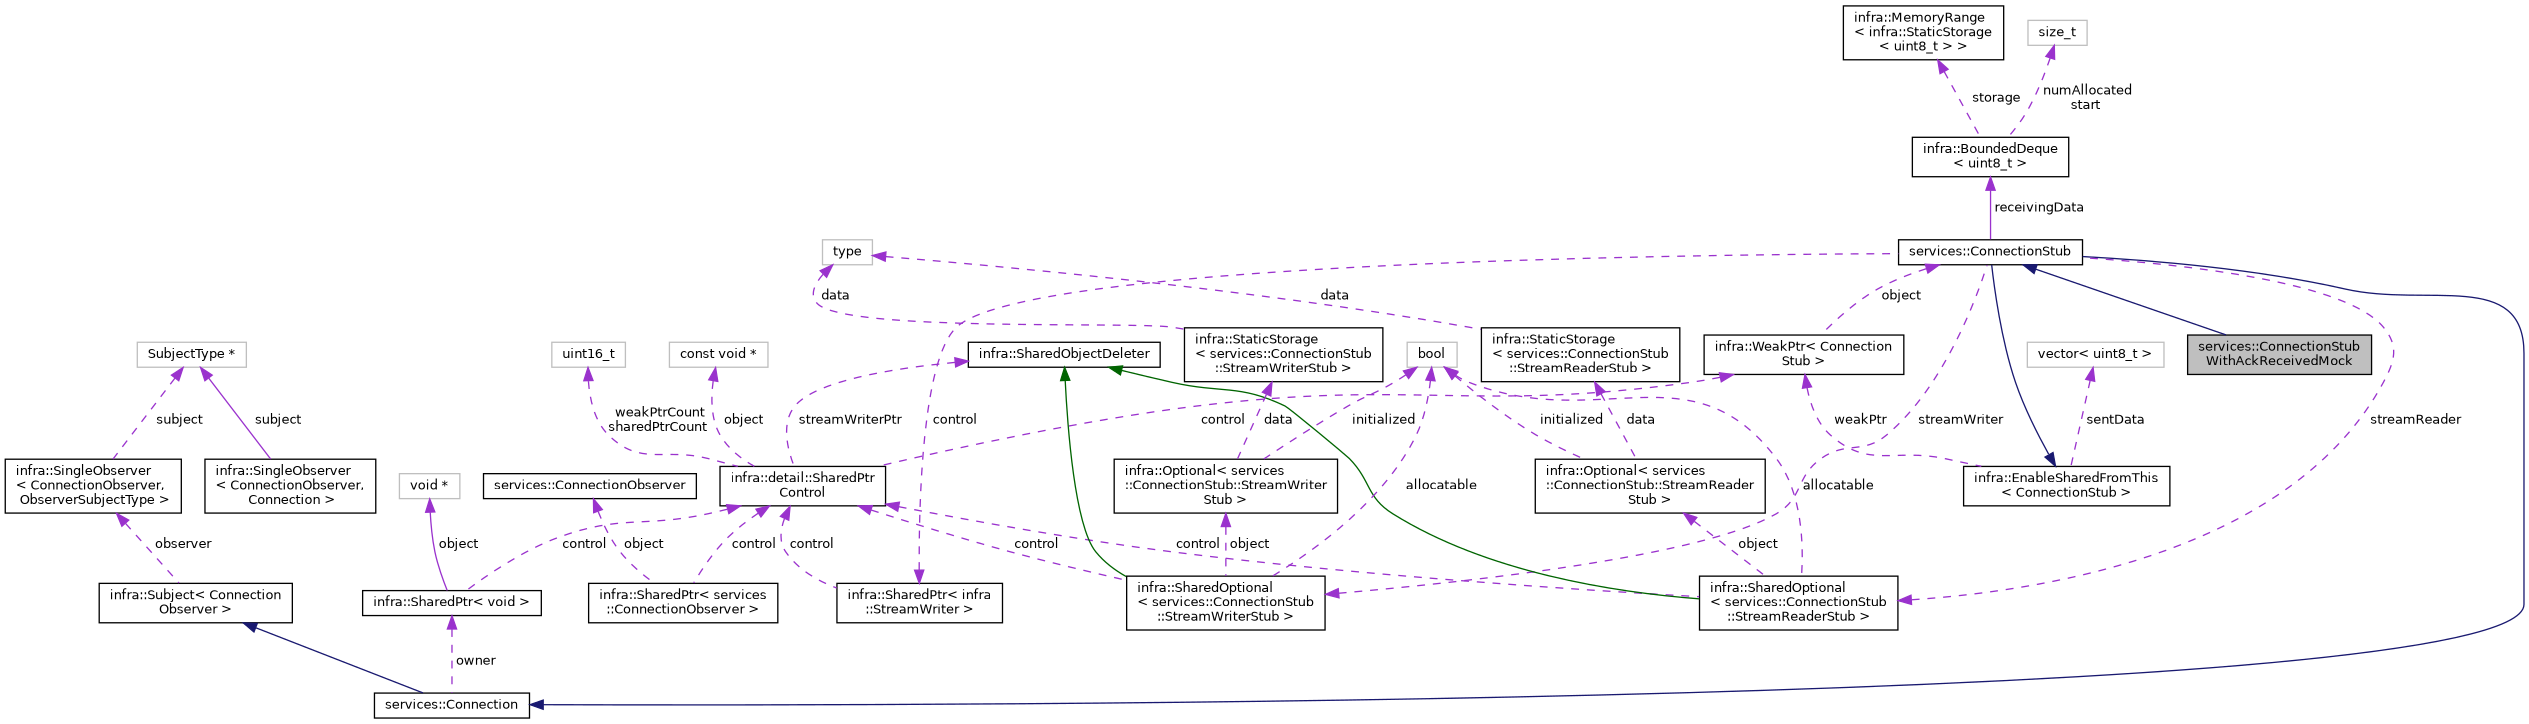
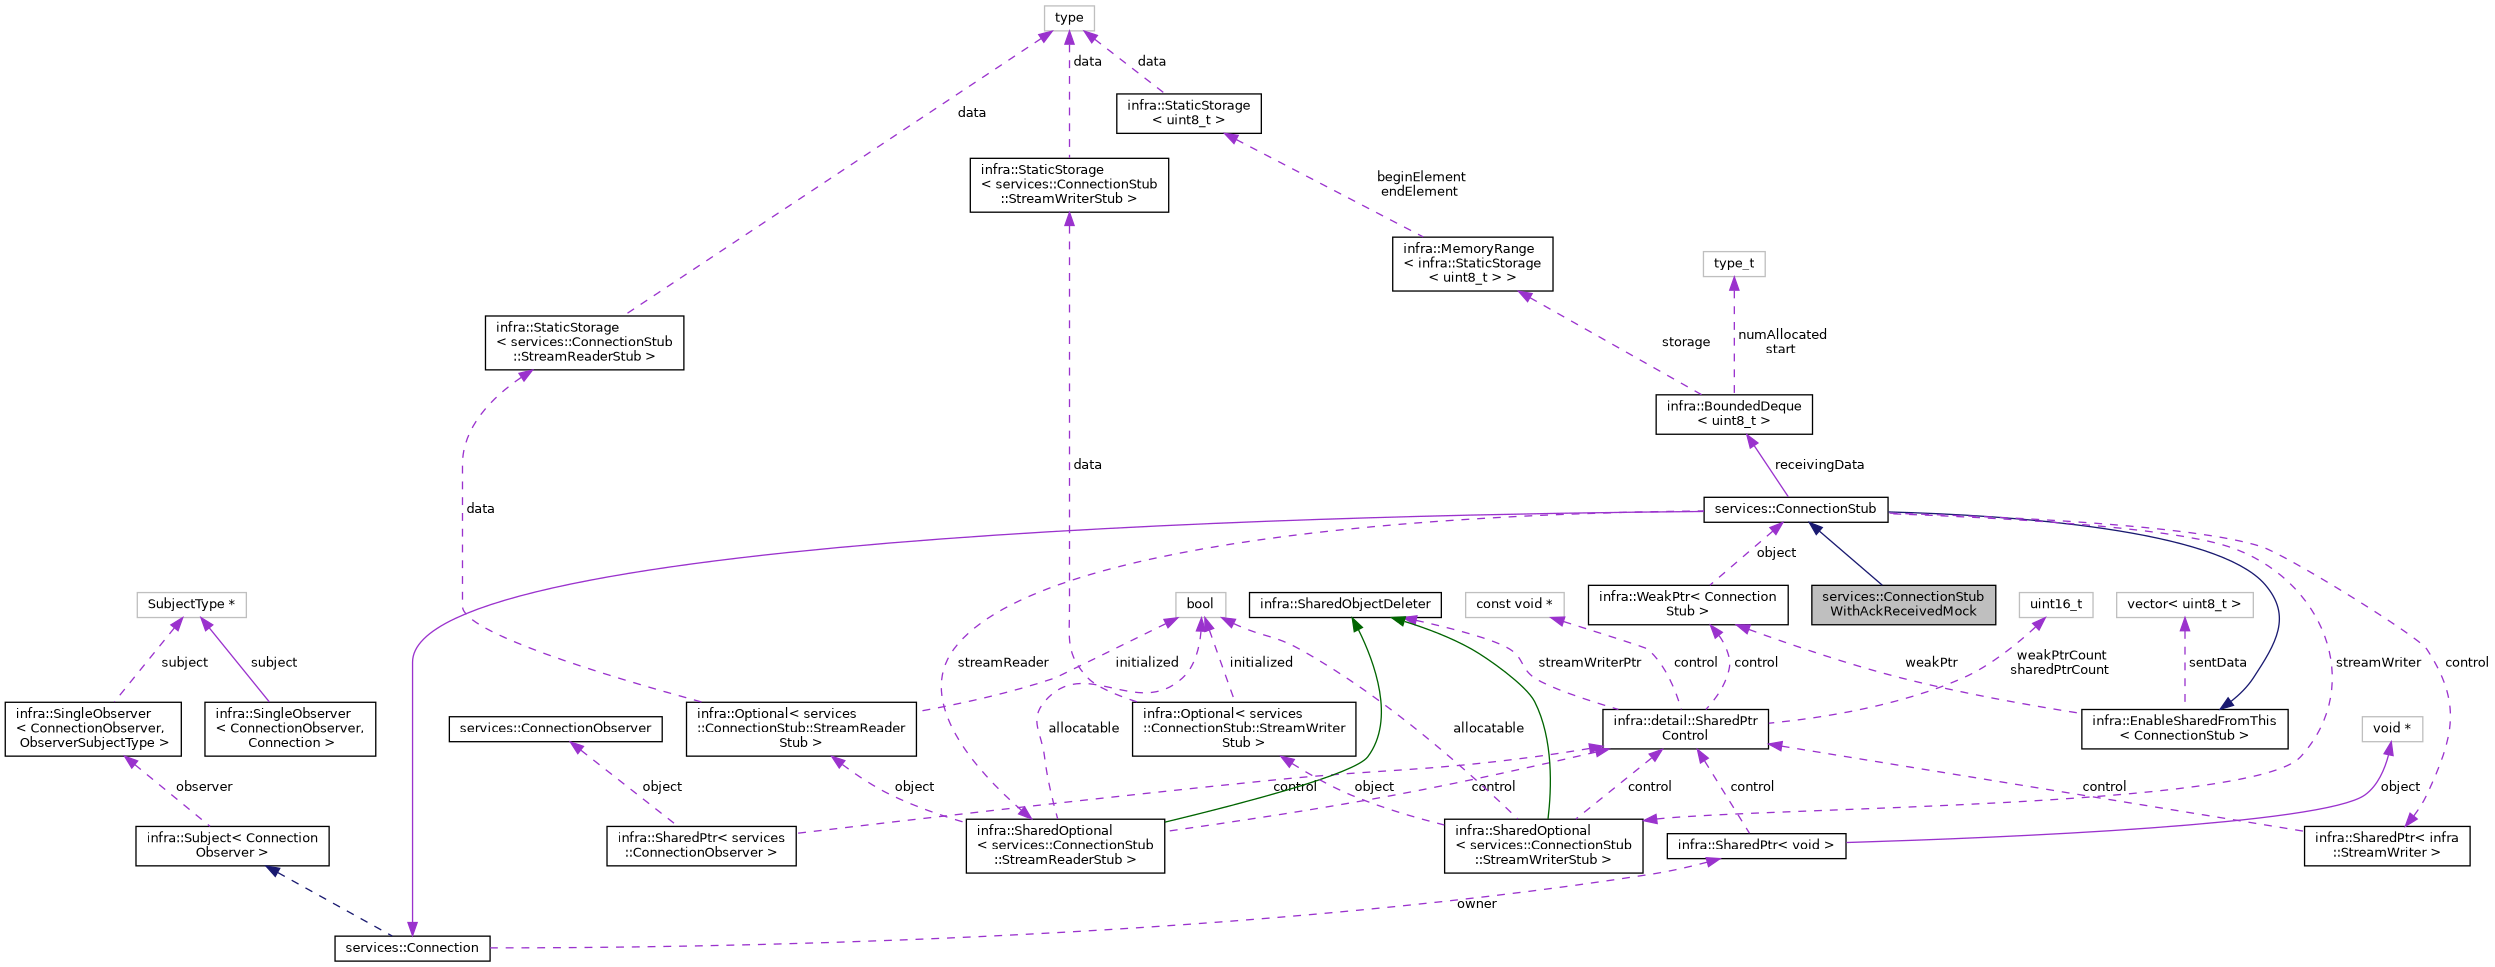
node "size_t": label "size_t" -> "type_t"
node "infra::StaticStorage < uint8_t >": added
edge "infra::detail::SharedPtr Control" -> "const void *": label " object" -> " control"
edge "services::Connection" -> "infra::Subject< Connection Observer >": style solid -> dashed
edge "services::ConnectionStub" -> "services::Connection": color midnightblue -> darkorchid3
